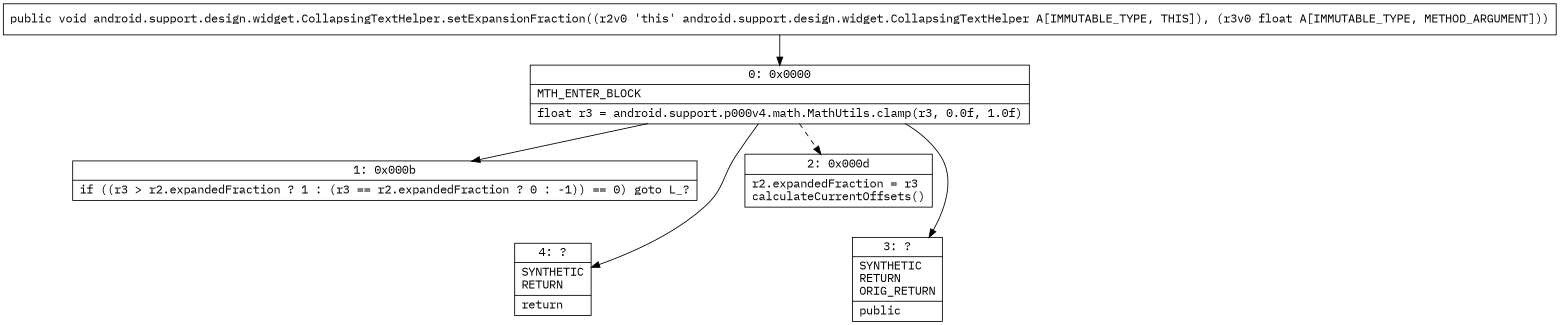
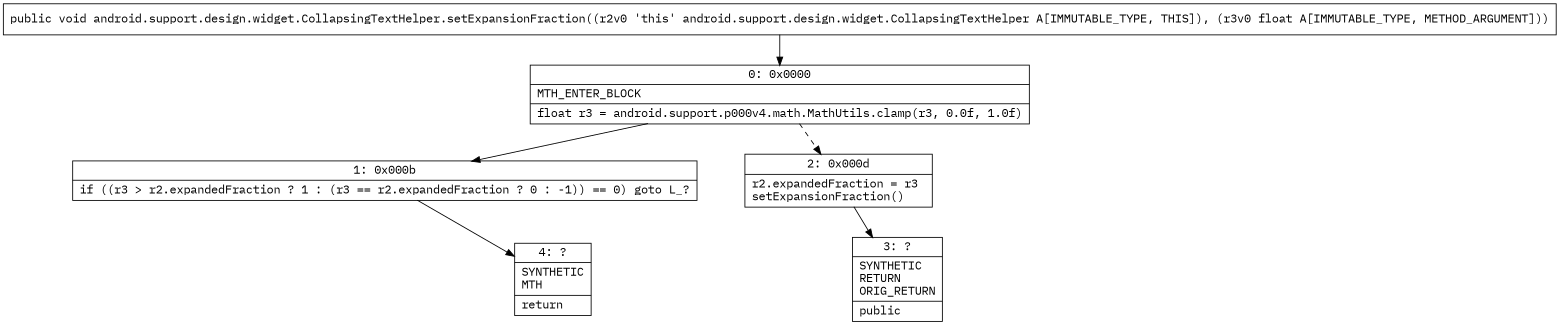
edge "0: 0x0000" -> "3: ?": now "2: 0x000d" -> "3: ?"
node "2: 0x000d": text "calculateCurrentOffsets()" -> "setExpansionFraction()"
edge "0: 0x0000" -> "4: ?": now "1: 0x000b" -> "4: ?"
node "4: ?": text "RETURN" -> "MTH"
